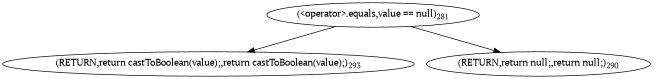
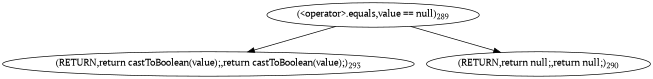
node "(<operator>.equals,value == null)": text "281" -> "289"
